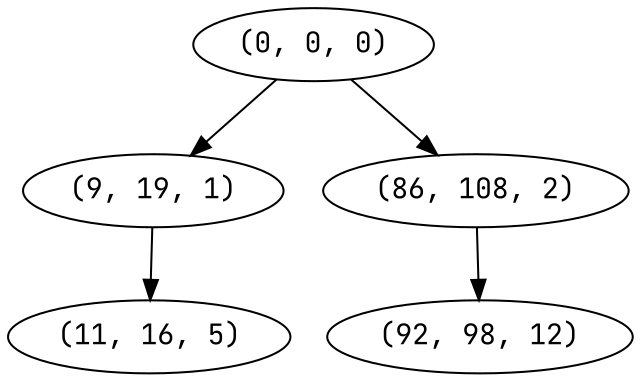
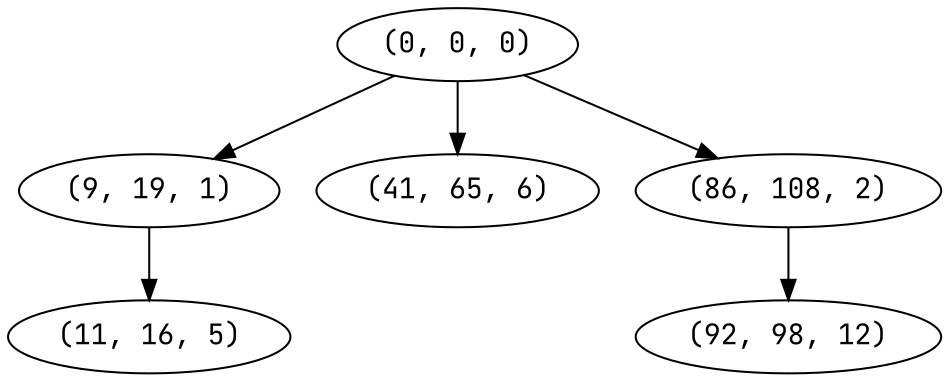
node "(41, 65, 6)": added
